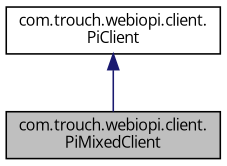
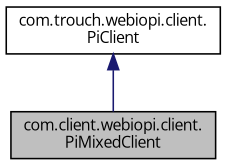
node "com.trouch.webiopi.client. PiMixedClient": label "com.trouch.webiopi.client. PiMixedClient" -> "com.client.webiopi.client. PiMixedClient"
